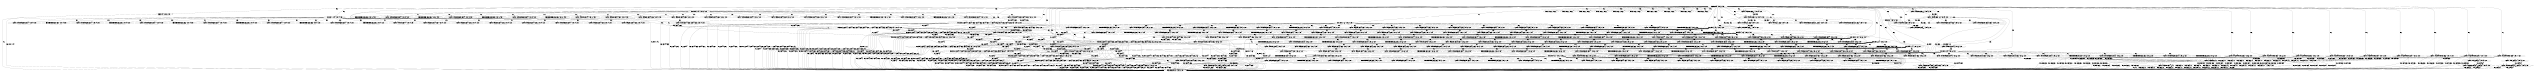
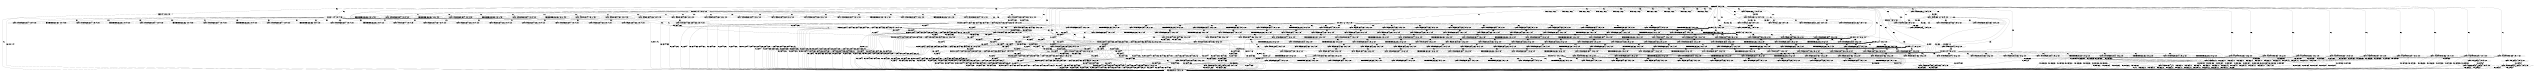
edge "(<operator>.fieldAccess,VAR24[7].VAR27)<SUB>85</SUB>" -> "(FIELD_IDENTIFIER,VAR27,VAR27)<SUB>83</SUB>": now "(FUN1,FUN1(5, 1052))<SUB>83</SUB>" -> "(FIELD_IDENTIFIER,VAR27,VAR27)<SUB>83</SUB>"
edge "(FUN1,FUN1(8, 592))<SUB>86</SUB>" -> "(METHOD_RETURN,void)<SUB>58</SUB>": added, label "DDG: FUN1(8, 592)"
